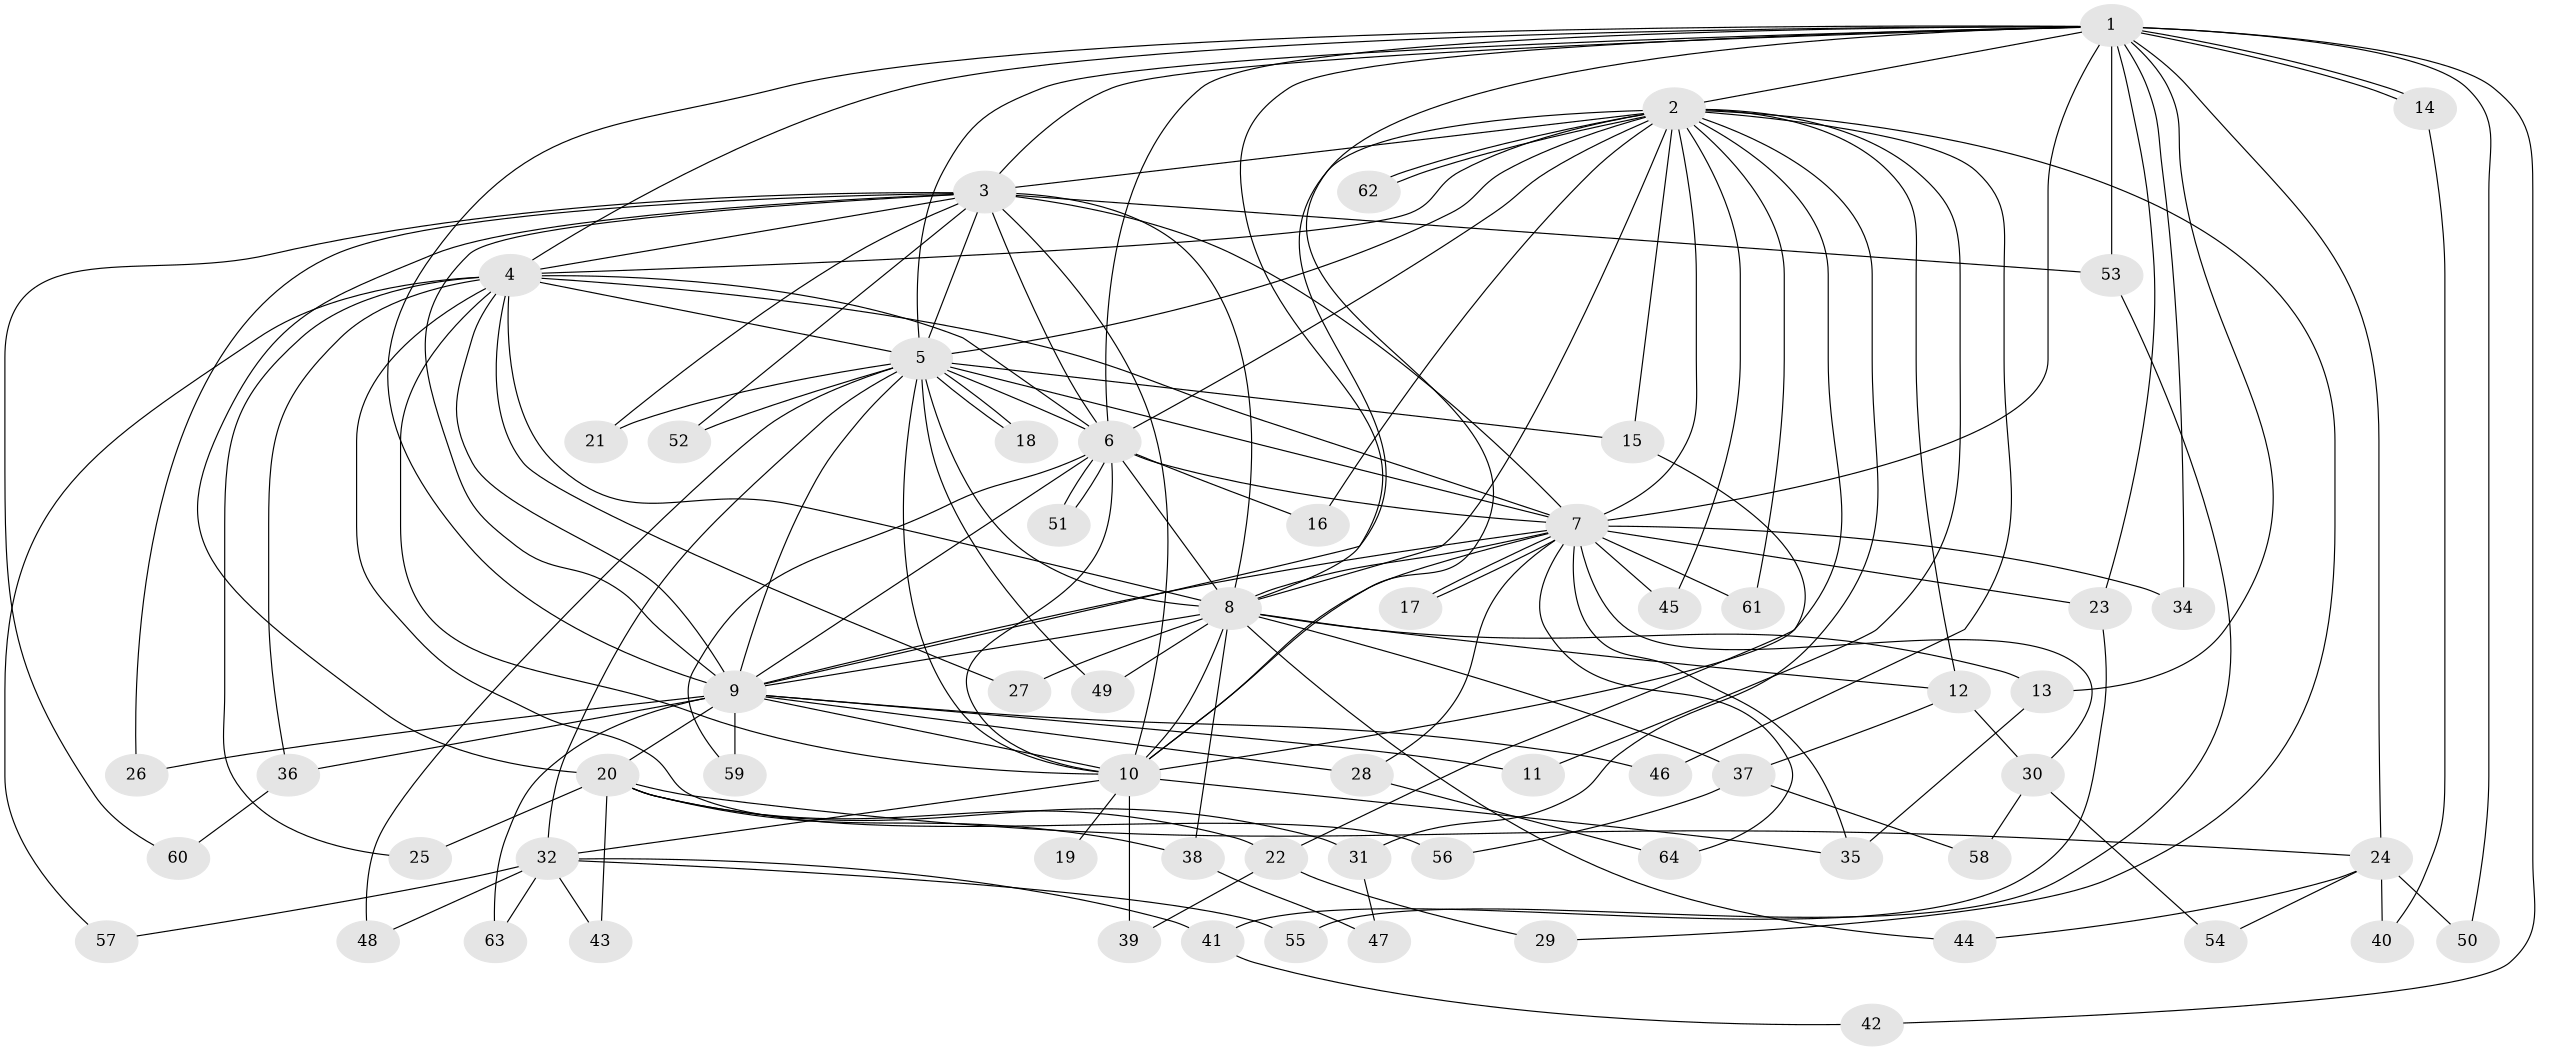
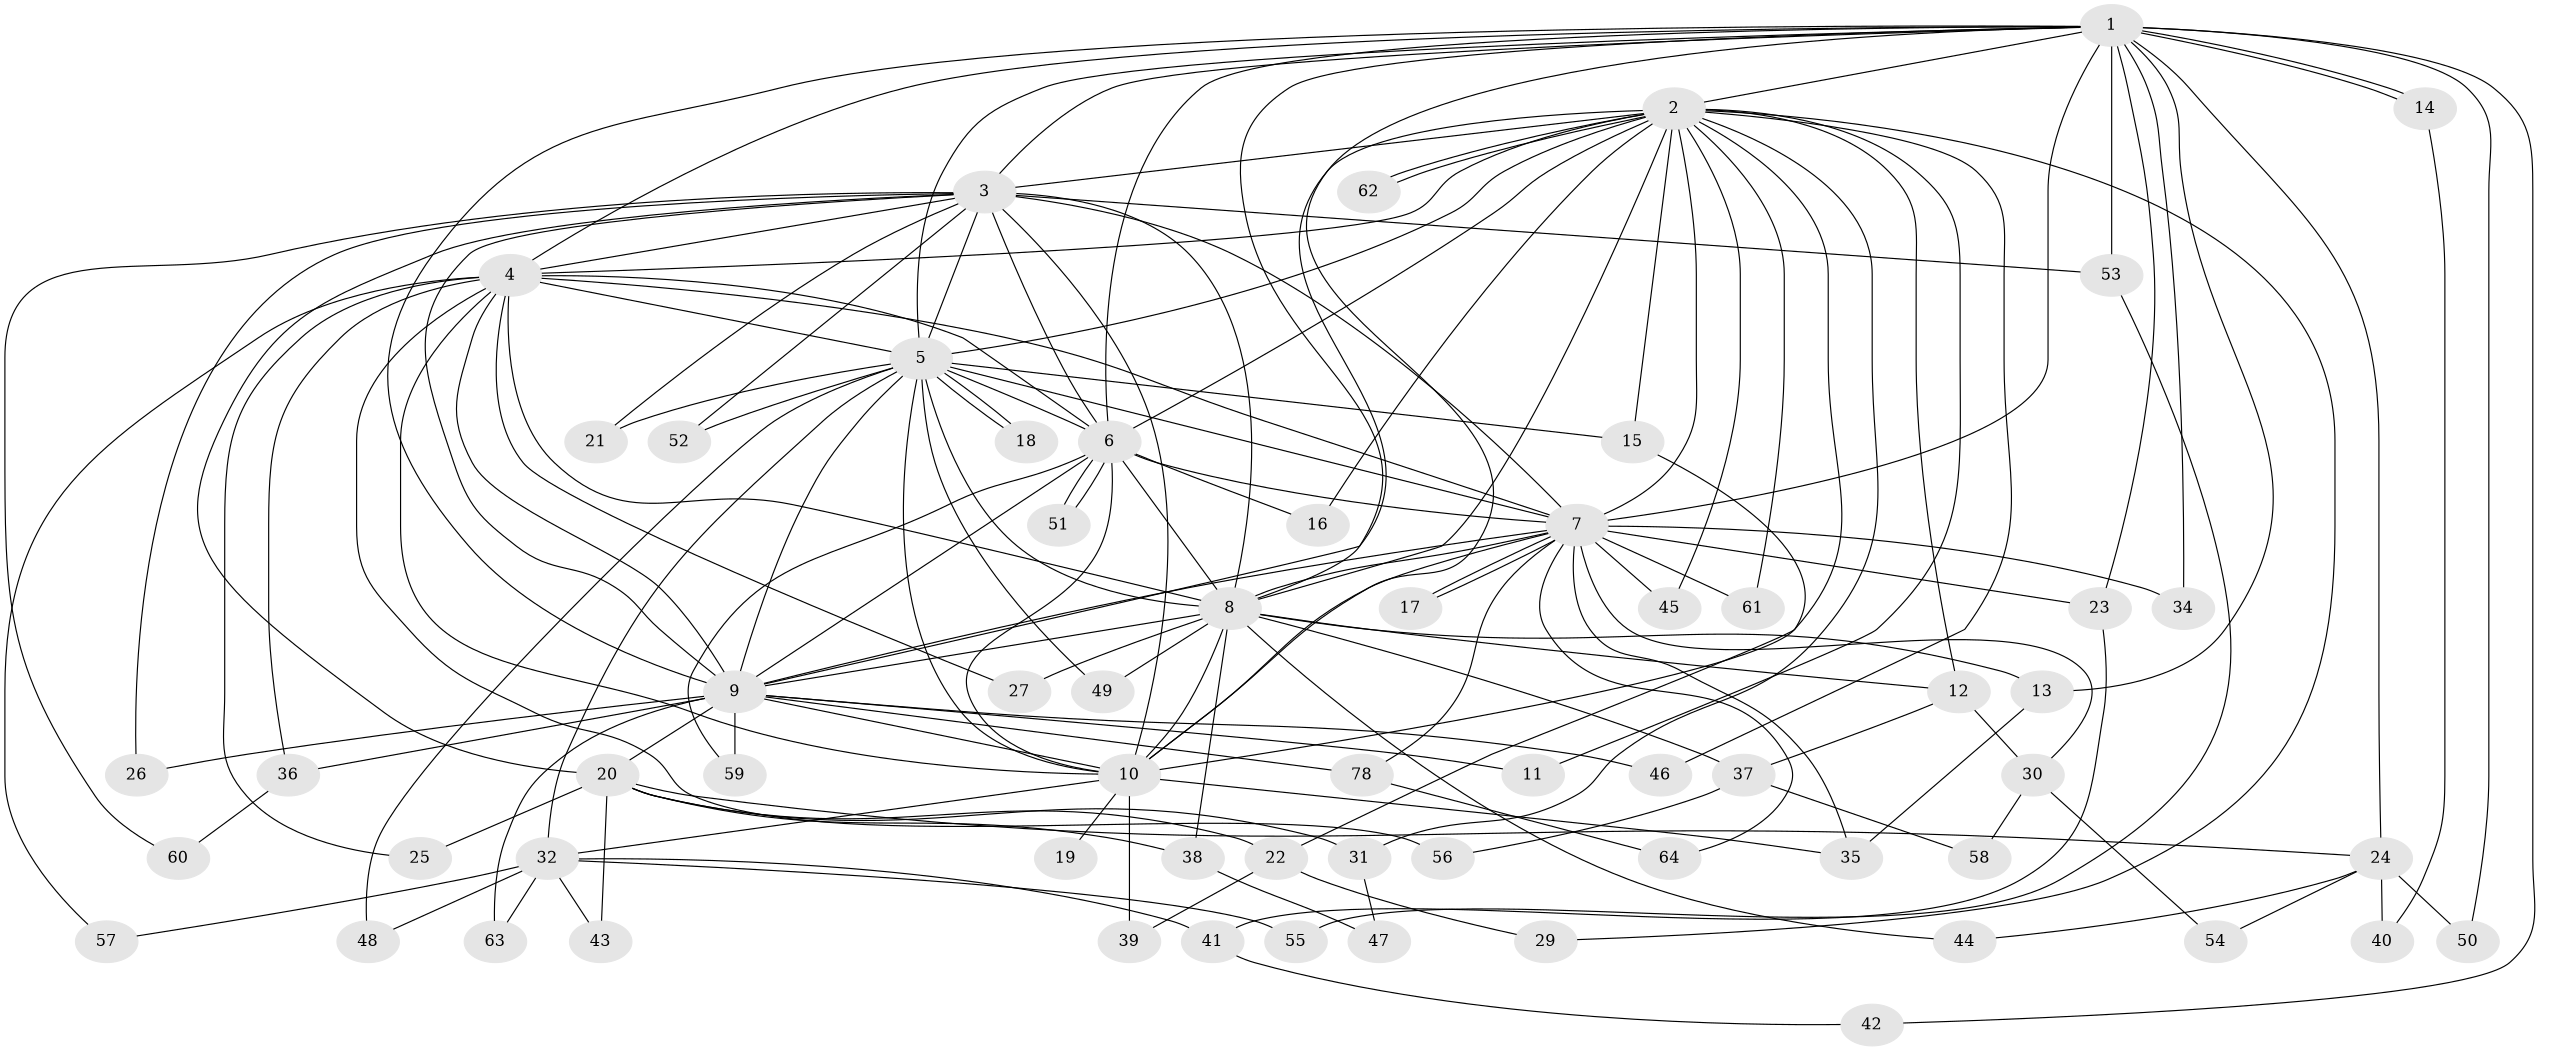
node "28": label "28" -> "78"
